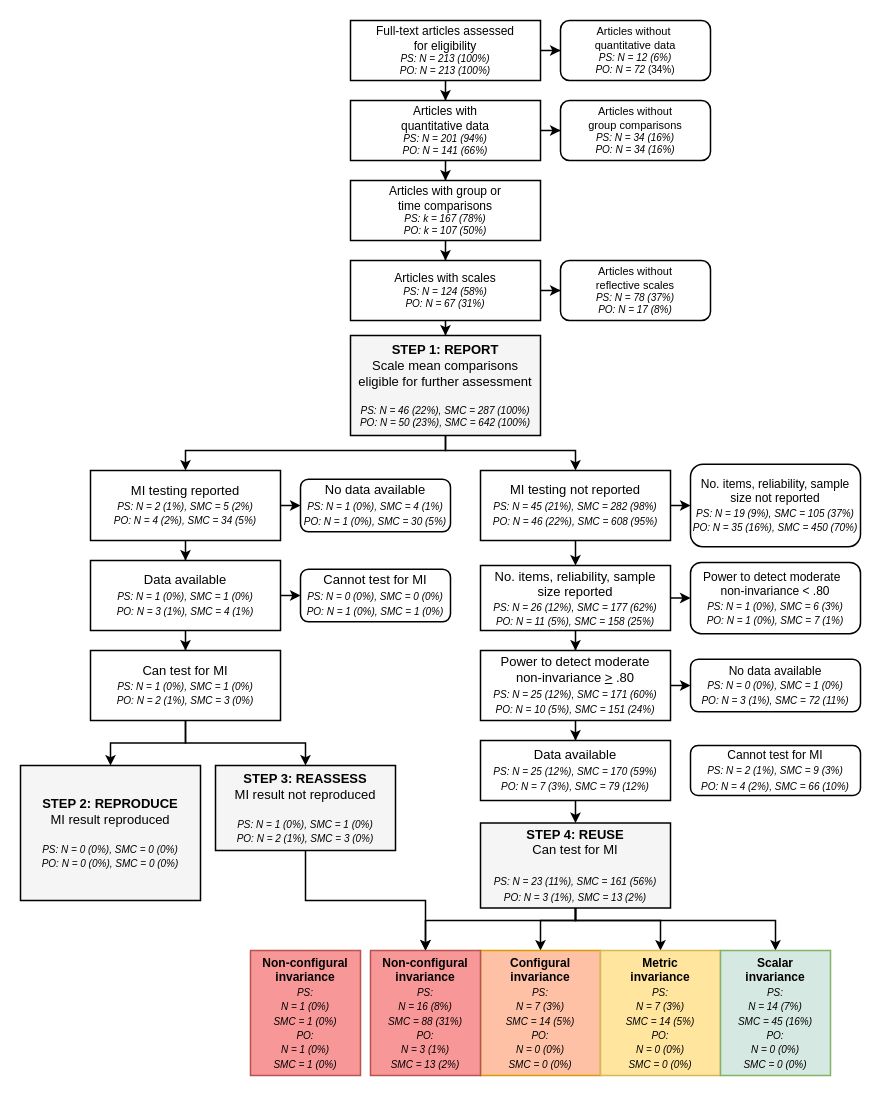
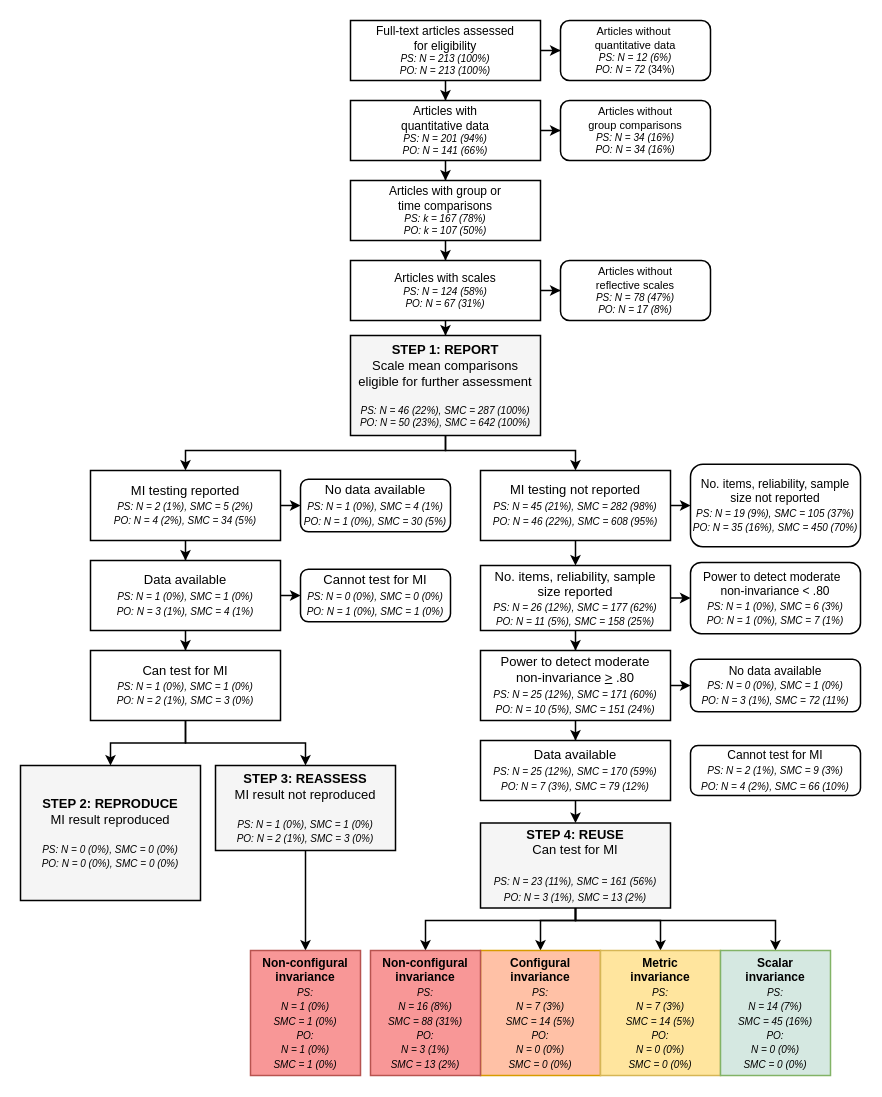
node "Articles without reflective scales PS: N = 78 (37%) PO: N = 17 (8%)": label "Articles without reflective scales PS: N = 78 (37%) PO: N = 17 (8%)" -> "Articles without reflective scales PS: N = 78 (47%) PO: N = 17 (8%)"
edge "STEP 3: REASSESS MI result not reproduced PS: N = 1 (0%), SMC = 1 (0%) PO: N = 2 (1%), SMC = 3 (0%)" -> "Non-configural invariance PS: N = 16 (8%) SMC = 88 (31%) PO: N = 3 (1%) SMC = 13 (2%)": now "STEP 3: REASSESS MI result not reproduced PS: N = 1 (0%), SMC = 1 (0%) PO: N = 2 (1%), SMC = 3 (0%)" -> "Non-configural invariance PS: N = 1 (0%) SMC = 1 (0%) PO: N = 1 (0%) SMC = 1 (0%)"
